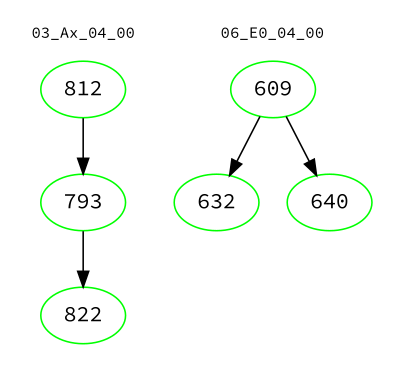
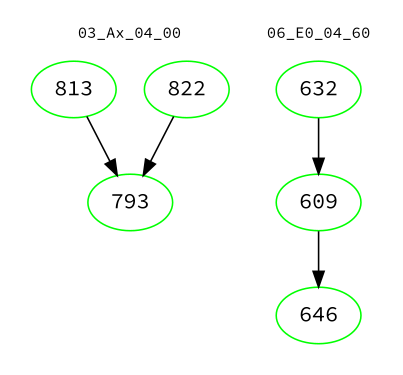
cluster "06_E0_04_00": label "06_E0_04_00" -> "06_E0_04_60"
node "812": label "812" -> "813"
edge "609" -> "632": reversed
node "640": label "640" -> "646"
edge "793" -> "822": reversed
